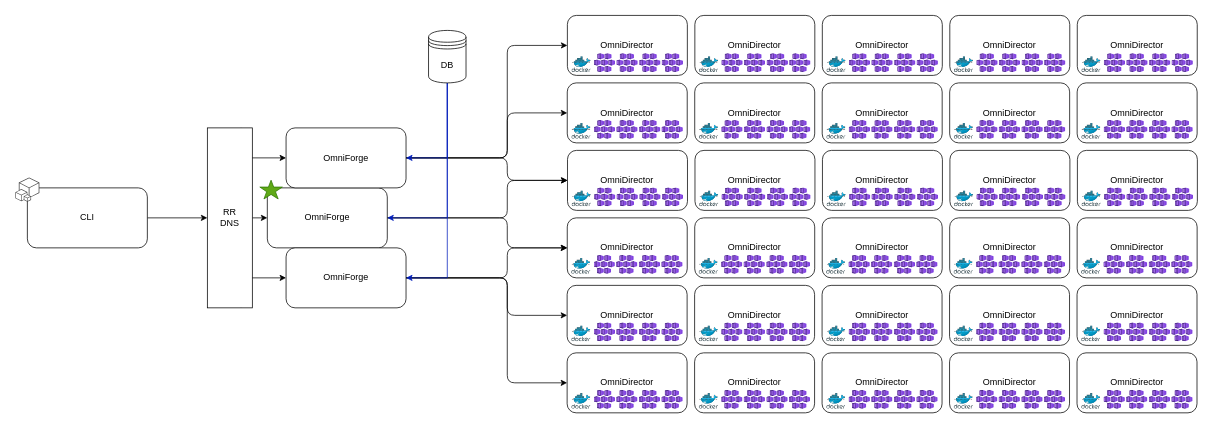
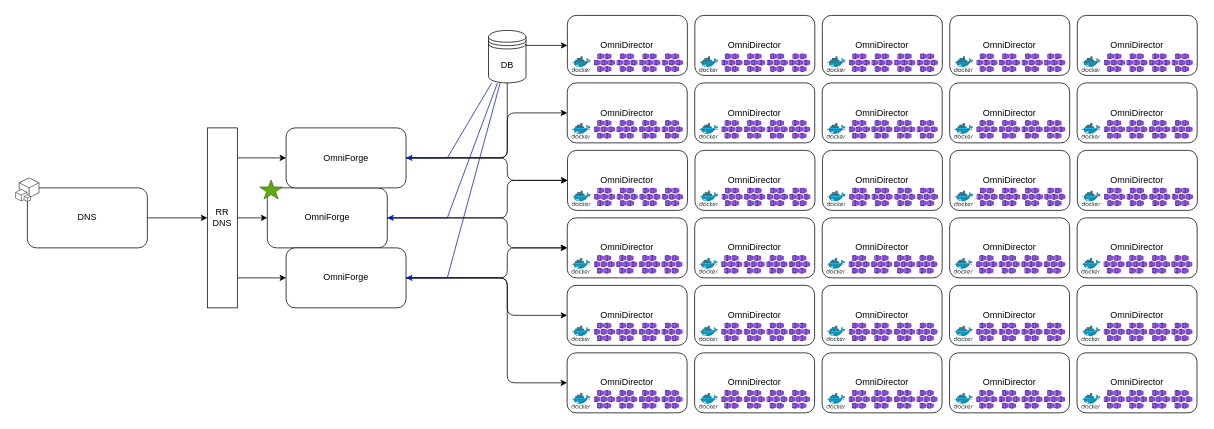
node "DB": moved (447, 57) -> (507, 57)
node "CLI": label "CLI" -> "DNS"
node "RR DNS": size 45x180 -> 30x180
